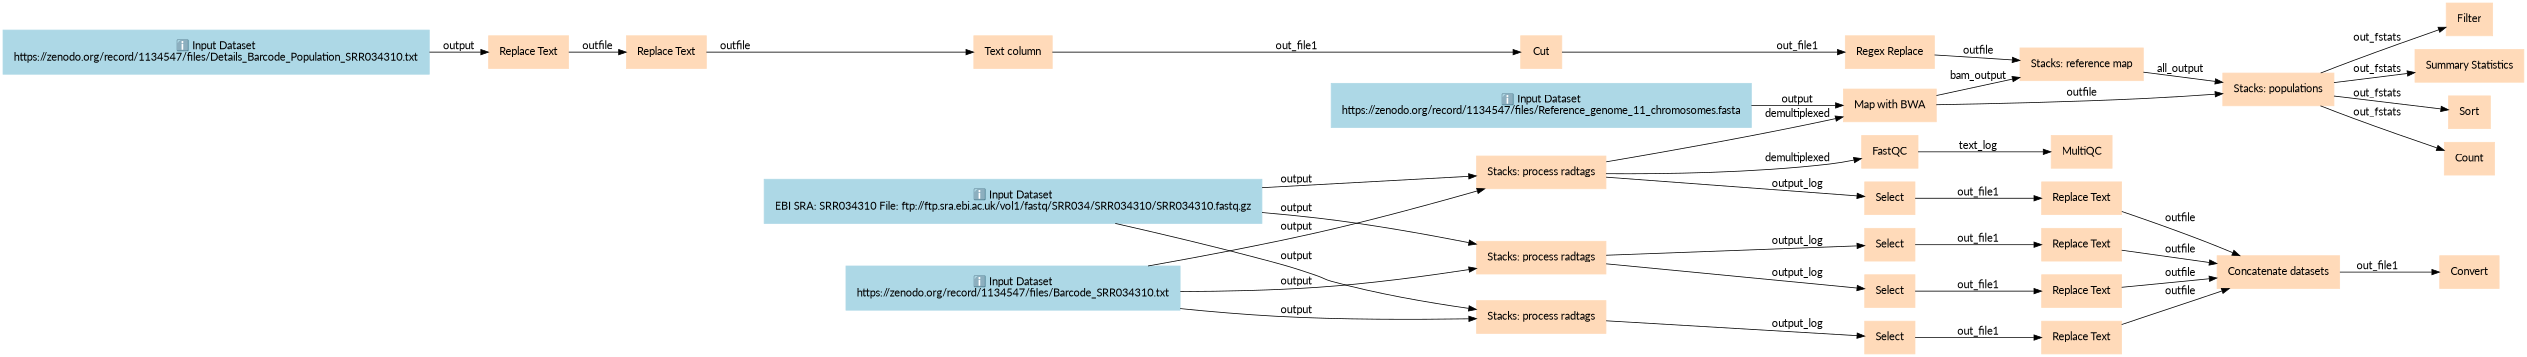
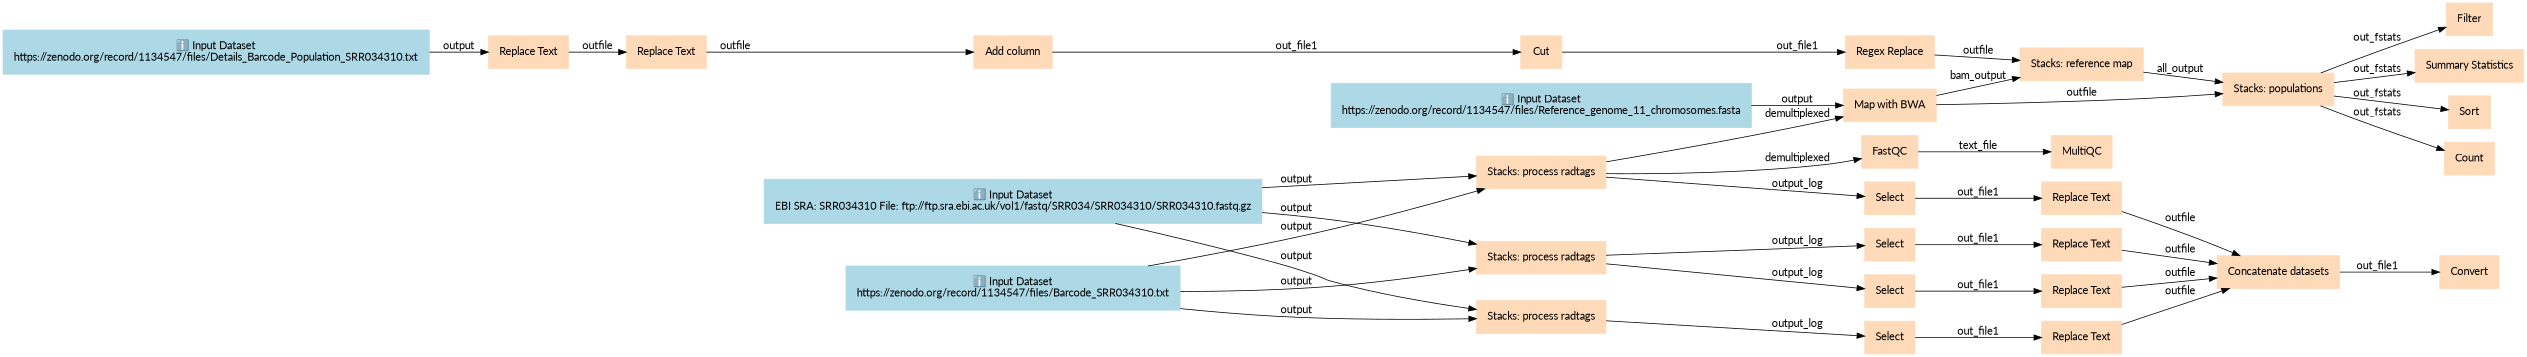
node "Text column": label "Text column" -> "Add column"
edge "FastQC" -> "MultiQC": label "text_log" -> "text_file"
